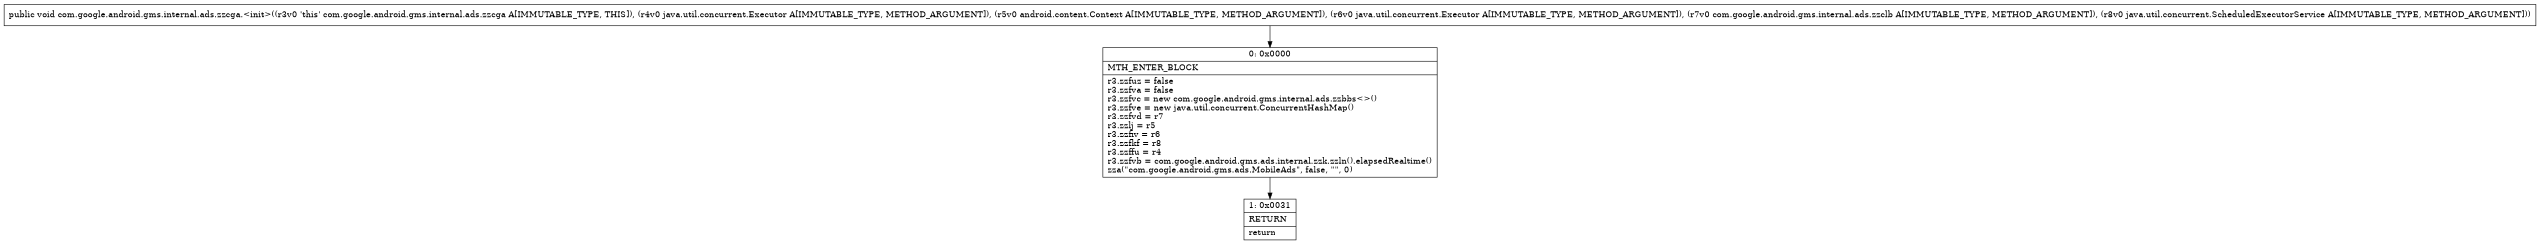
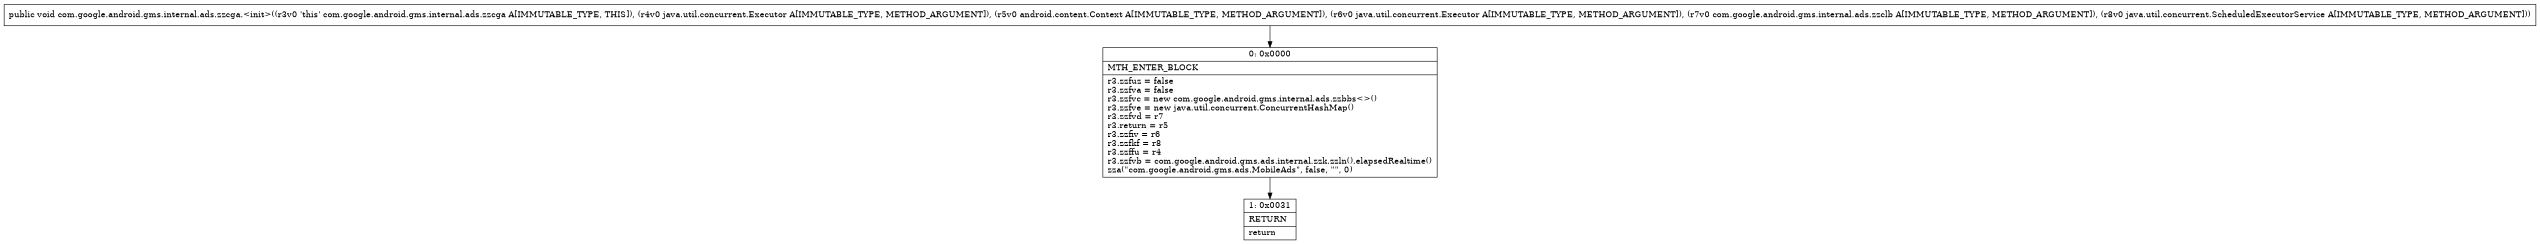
node "0: 0x0000": text "r3.zzlj = r5" -> "r3.return = r5"
